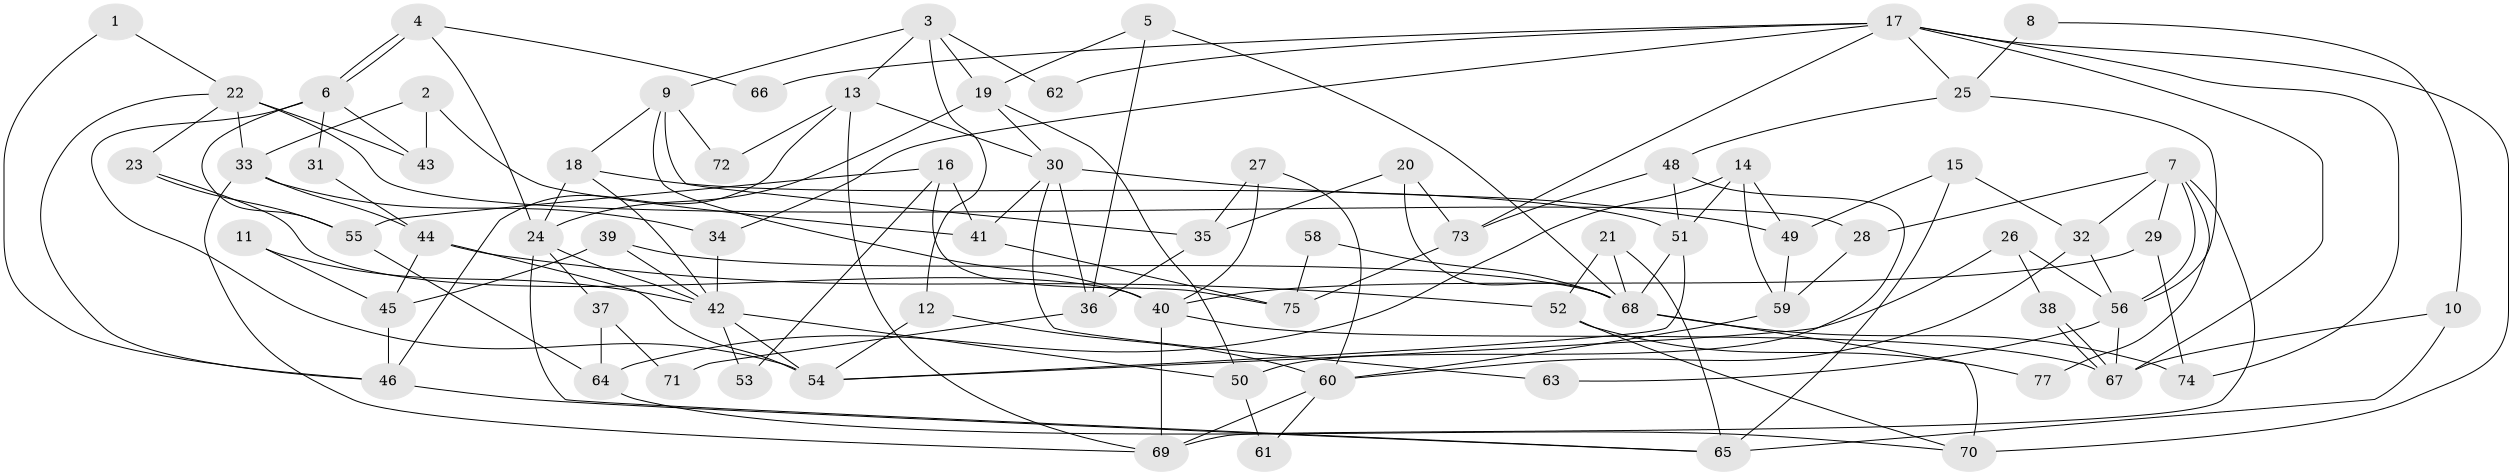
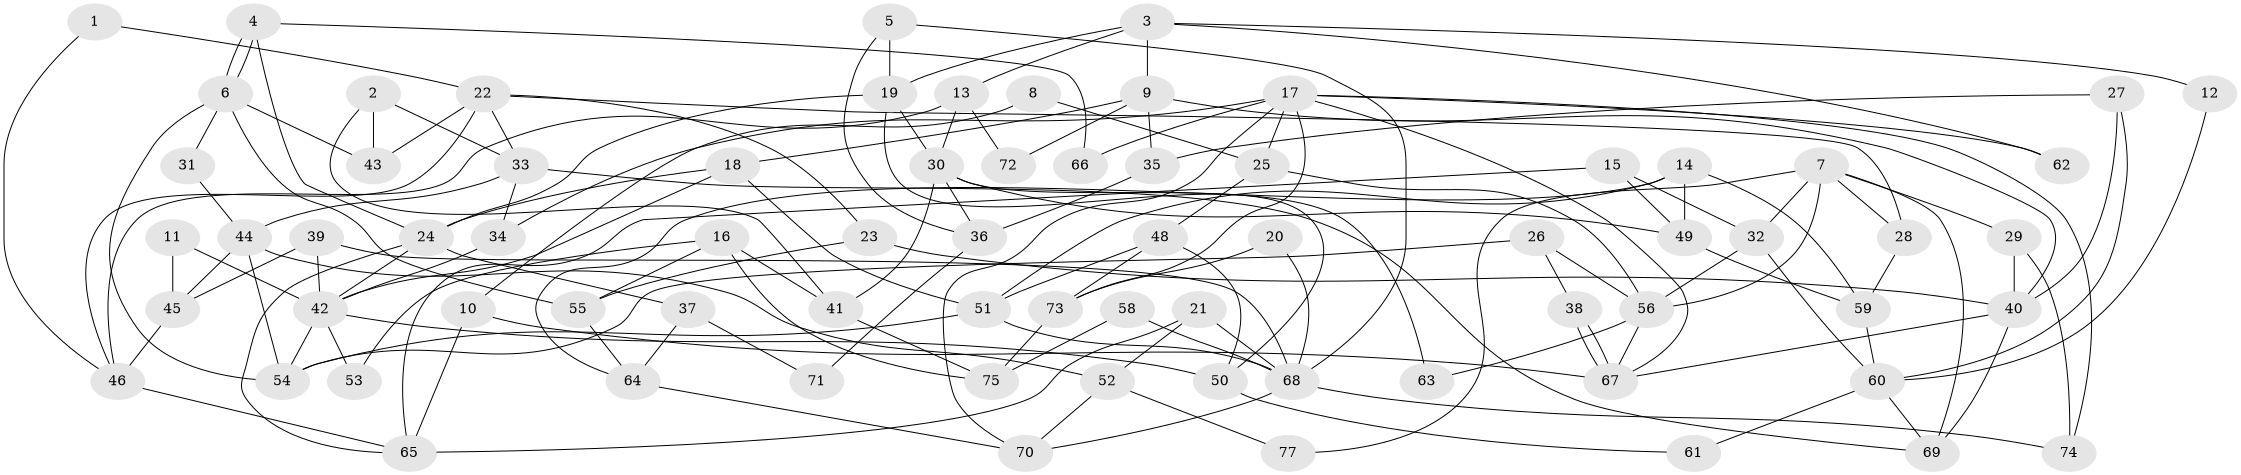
edge "20" -- "35": removed
edge "12" -- "54": removed
edge "13" -- "69": removed
